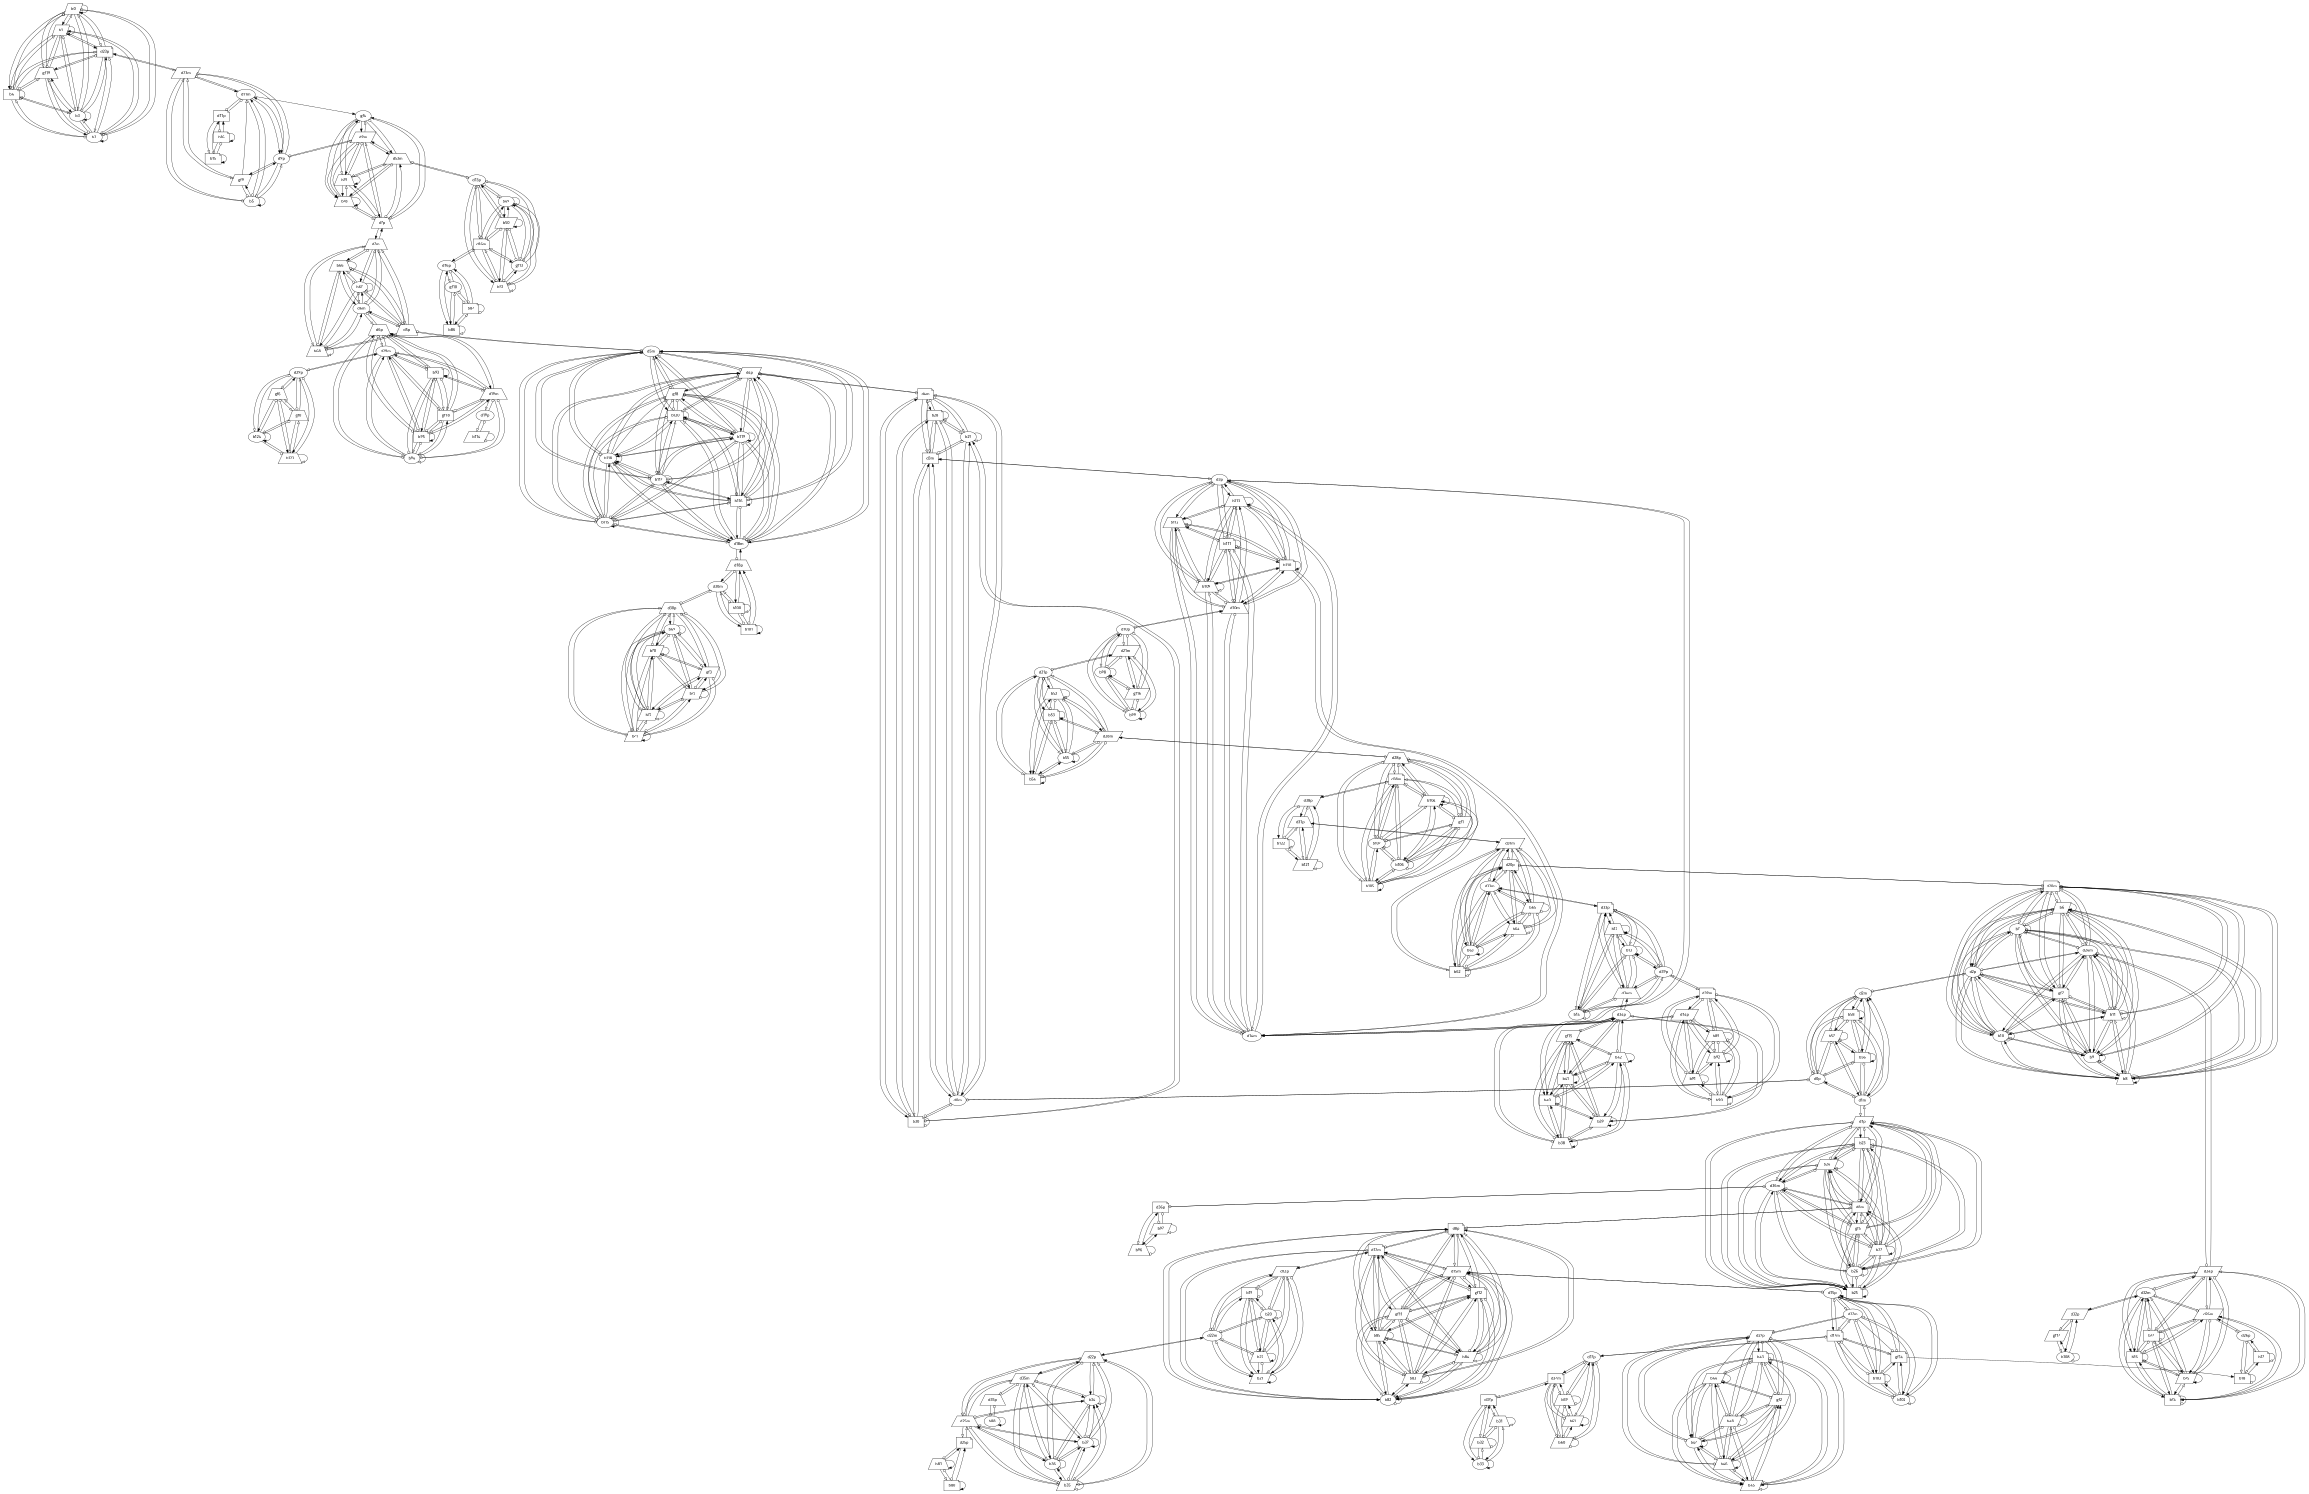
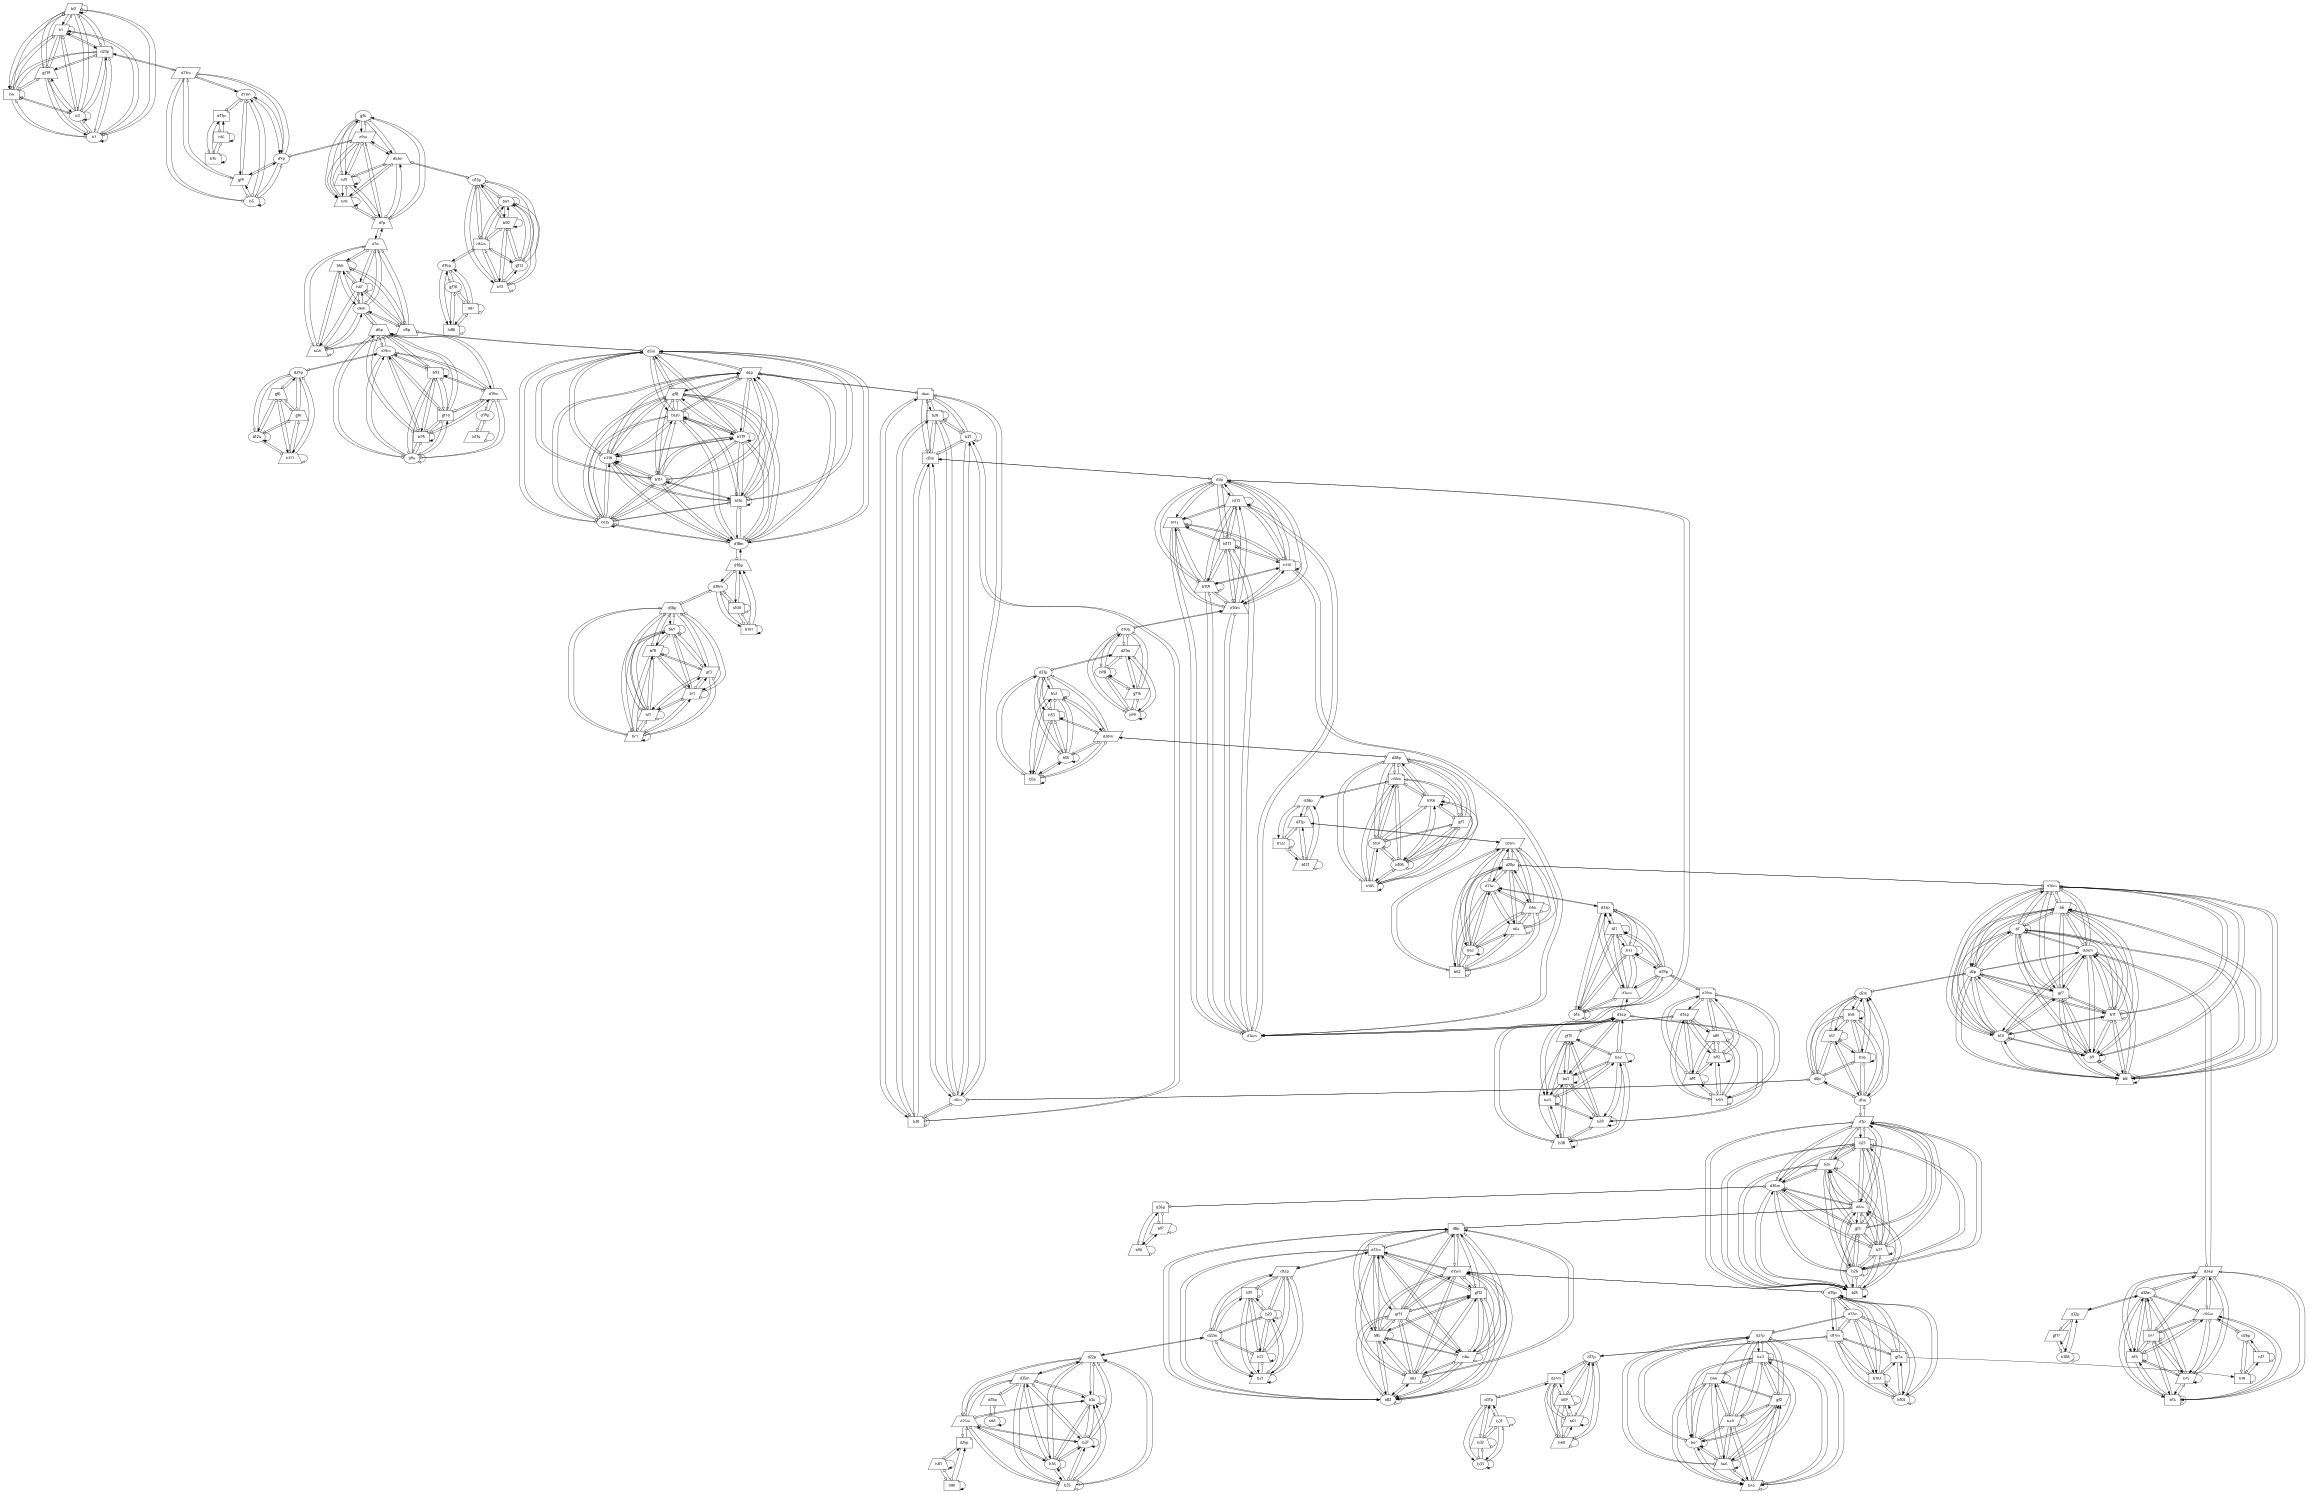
edge "d11m" -> "gf4": now "d11m" -> "gf9"
edge "gf8" -> "b118": added
edge "gf15" -> "b38": removed
